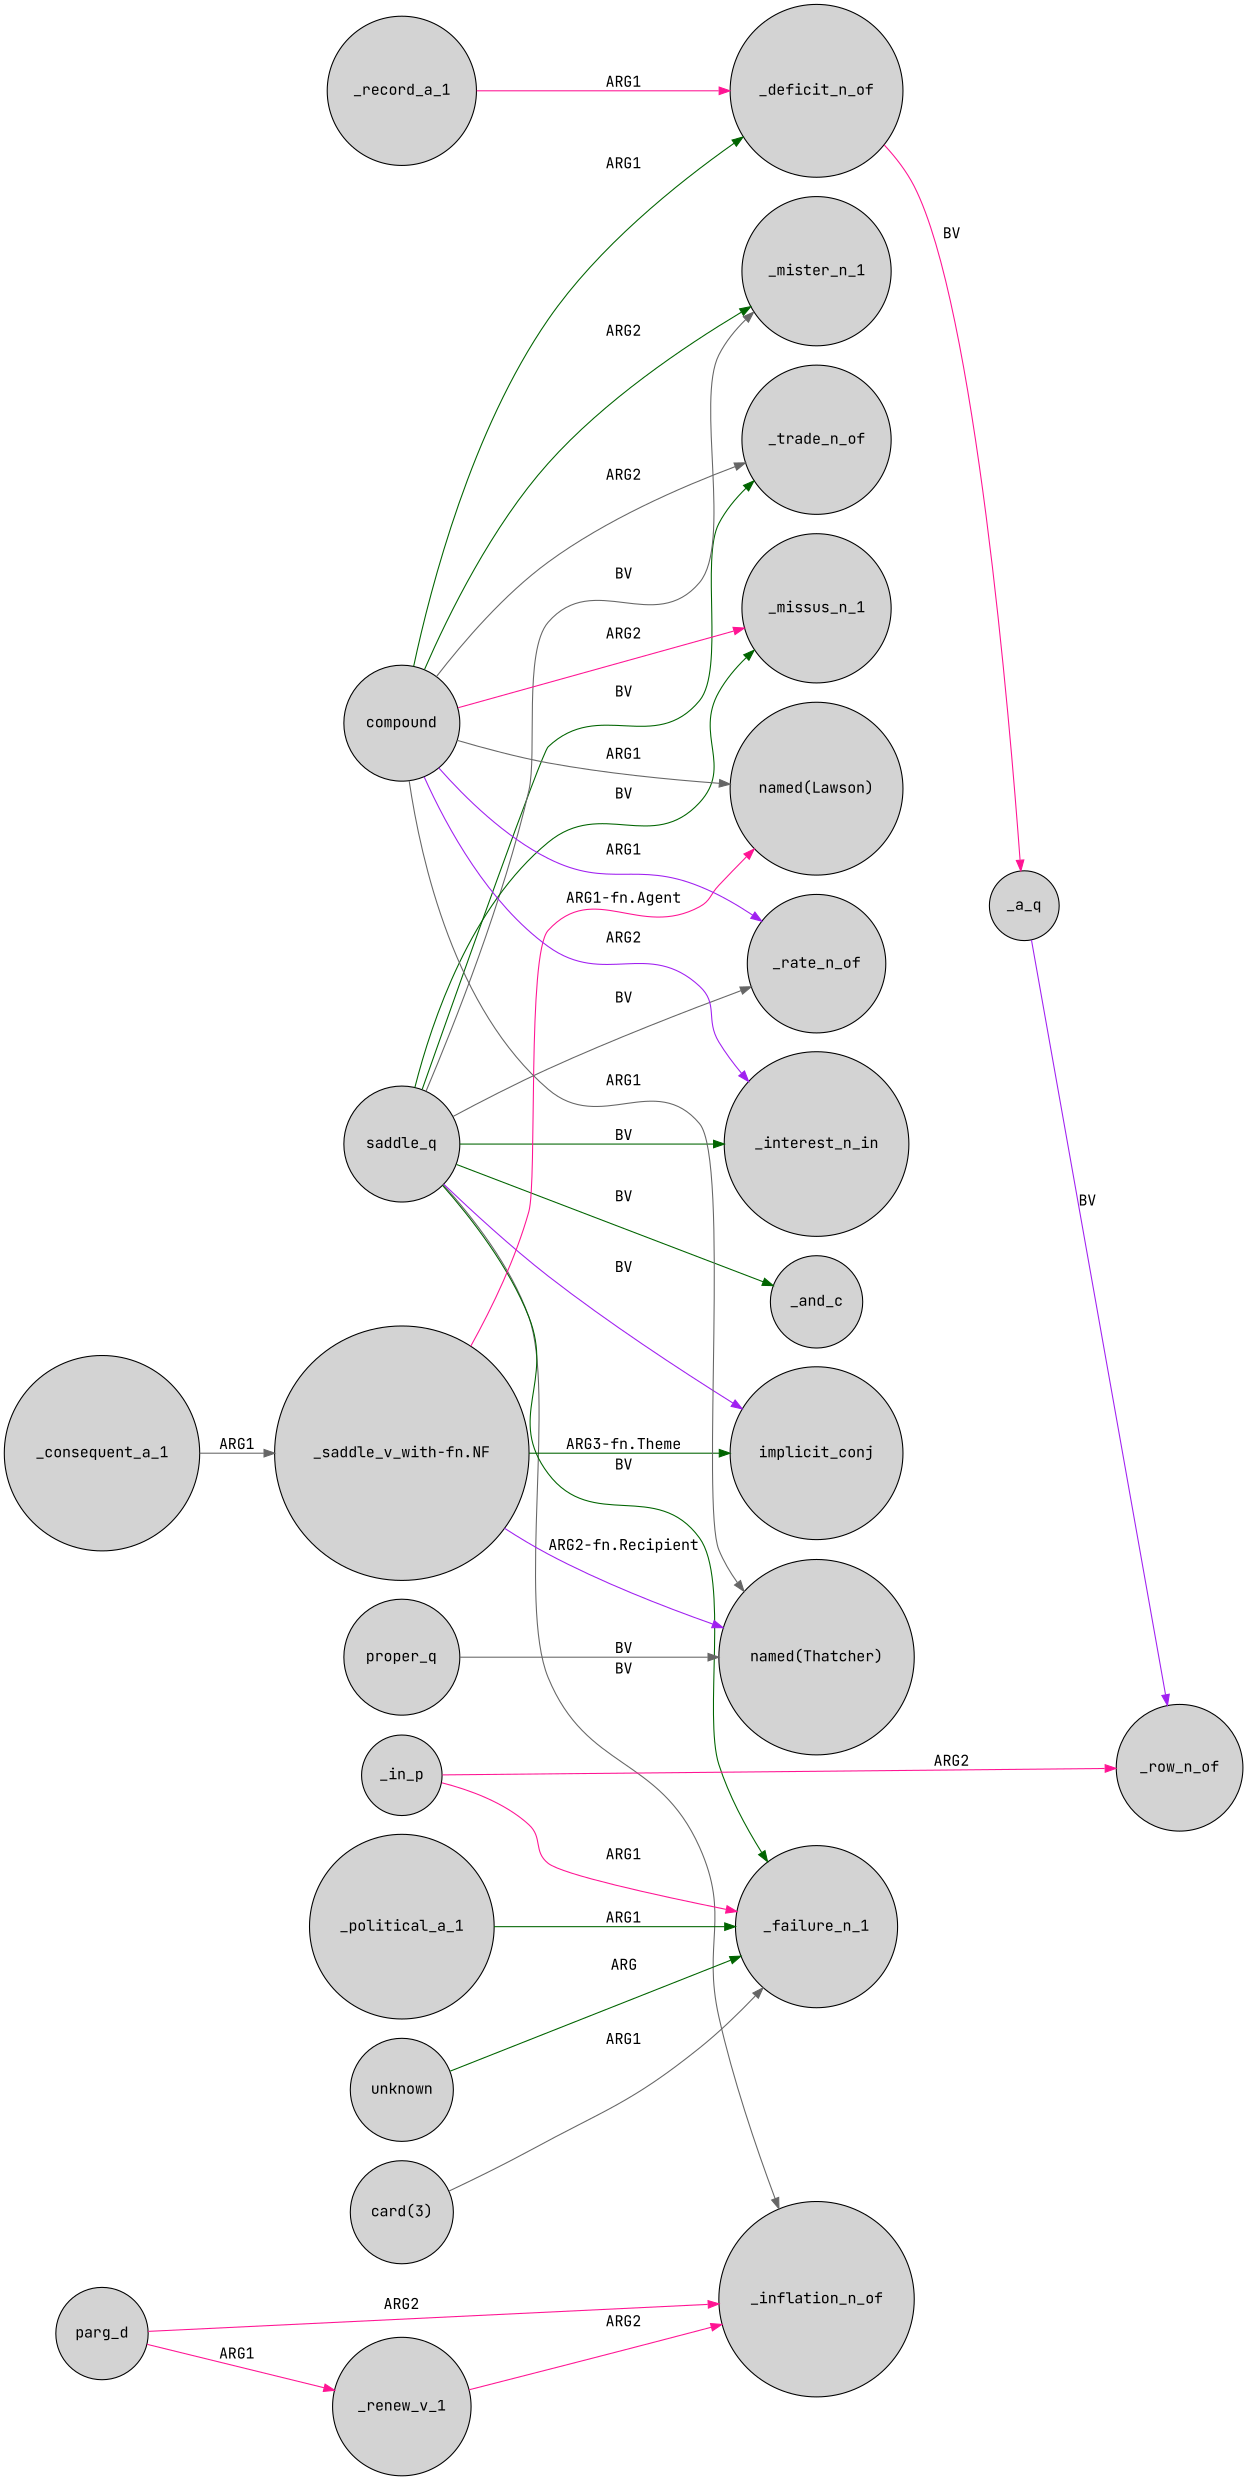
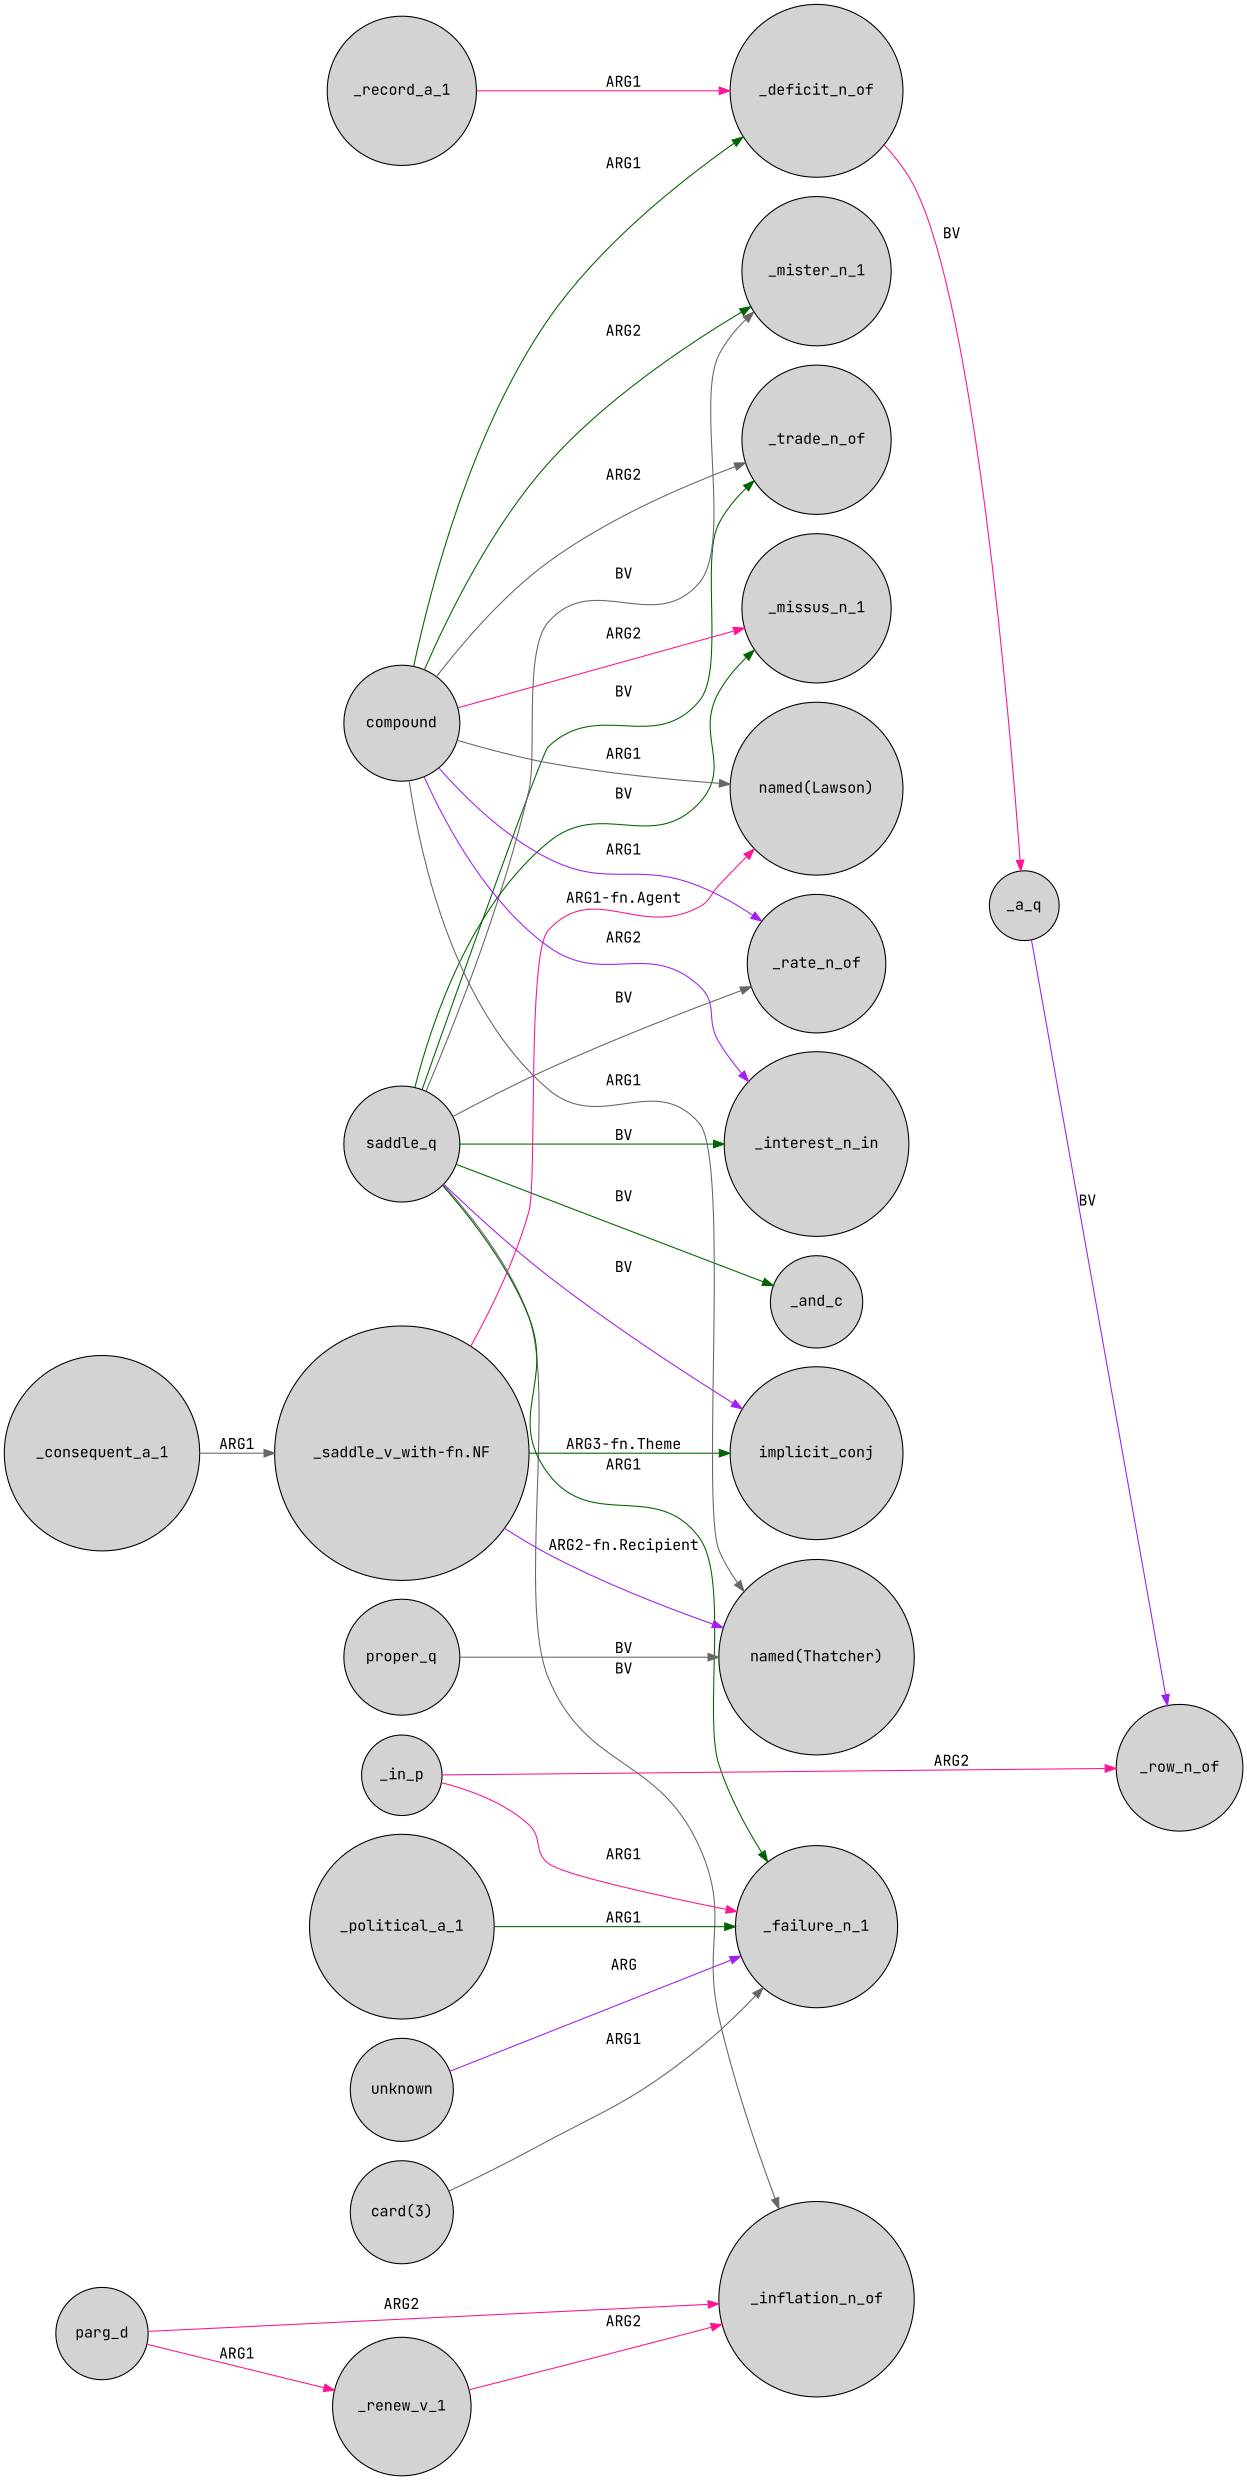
edge "saddle_q" -> "_failure_n_1": label "BV" -> "ARG1"
edge "unknown" -> "_failure_n_1": color darkgreen -> purple
